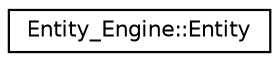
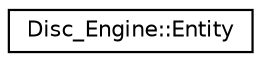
node "Entity_Engine::Entity": label "Entity_Engine::Entity" -> "Disc_Engine::Entity"
